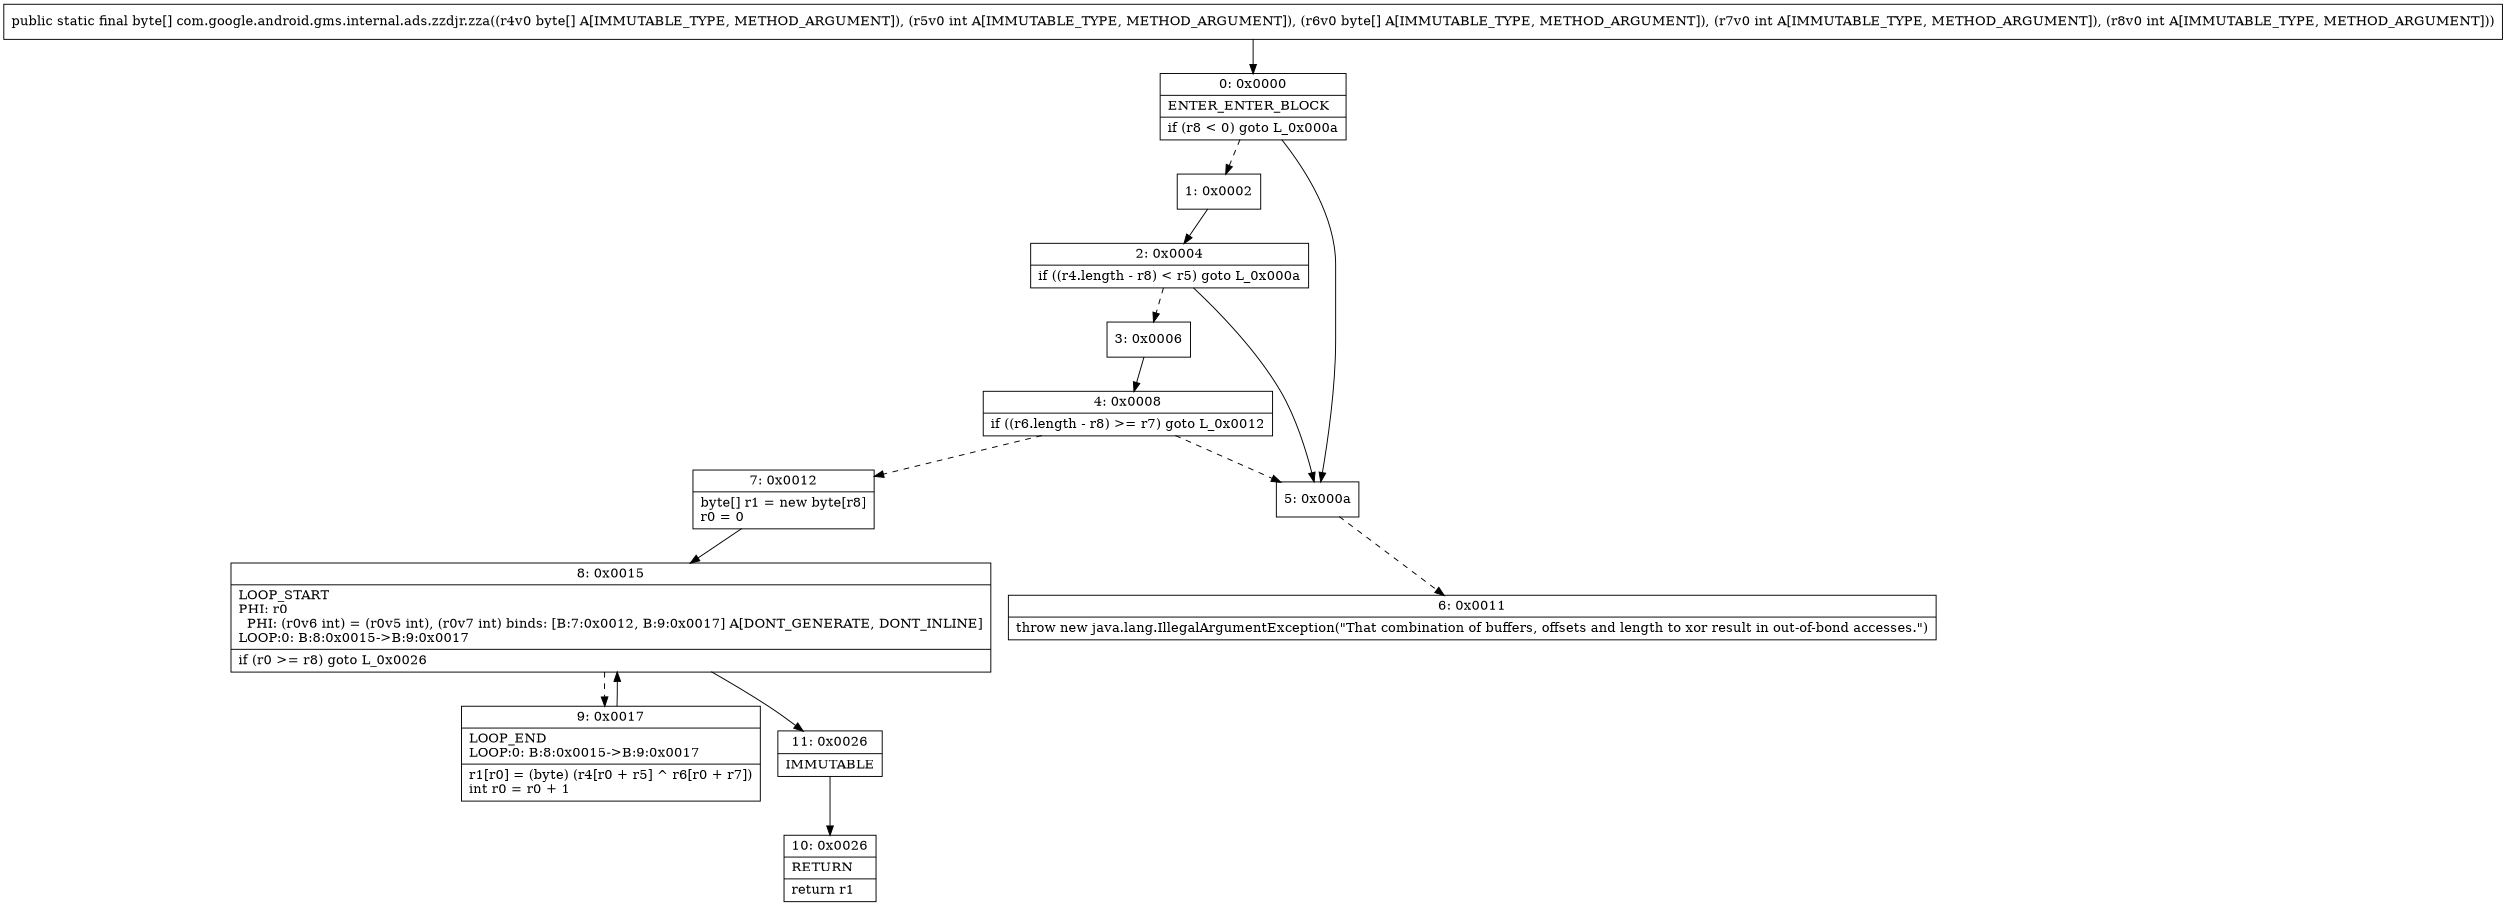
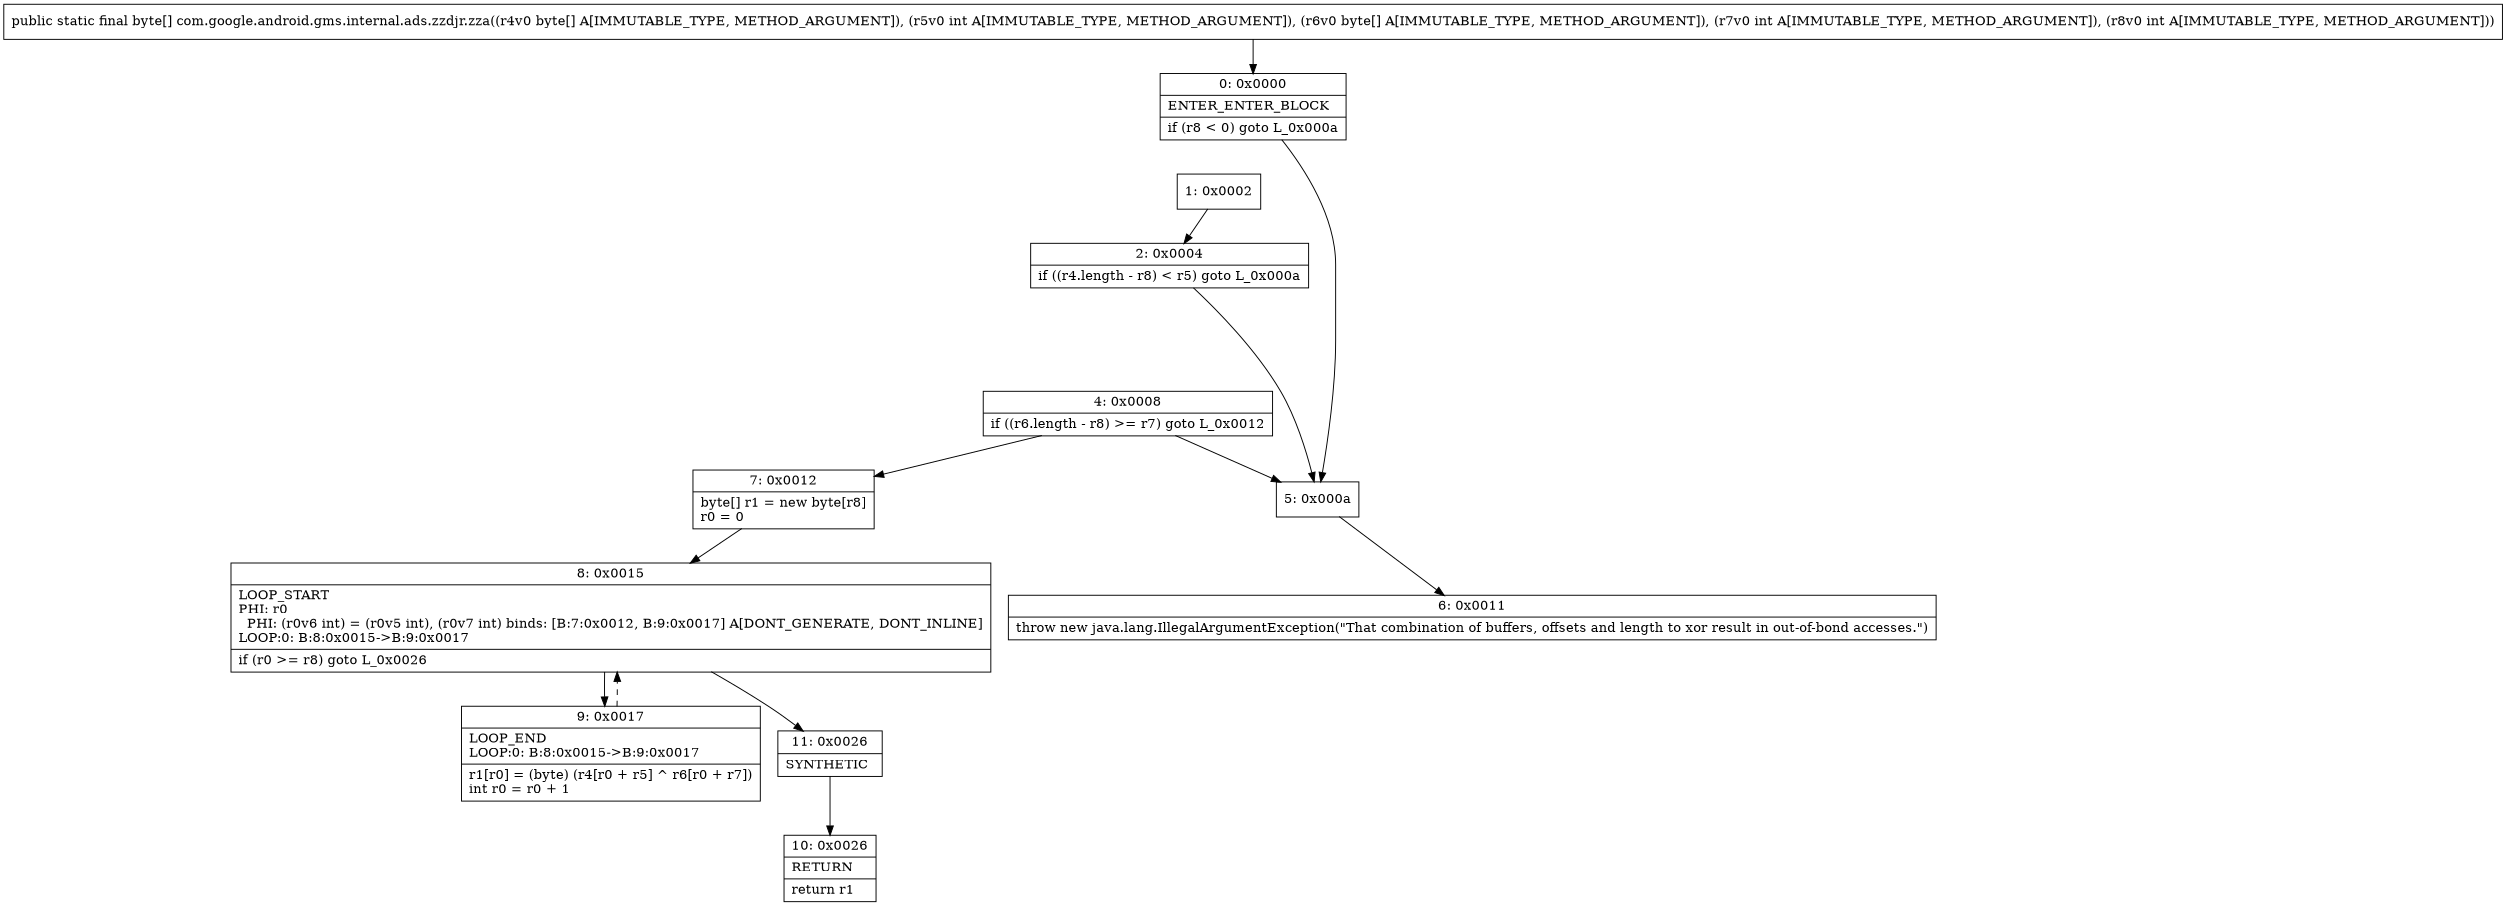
edge "0: 0x0000" -> "1: 0x0002": removed
node "3: 0x0006": removed
edge "4: 0x0008" -> "7: 0x0012": style dashed -> solid
edge "4: 0x0008" -> "5: 0x000a": style dashed -> solid
edge "5: 0x000a" -> "6: 0x0011": style dashed -> solid
edge "8: 0x0015" -> "9: 0x0017": style dashed -> solid
edge "9: 0x0017" -> "8: 0x0015": style solid -> dashed
node "11: 0x0026": text "IMMUTABLE" -> "SYNTHETIC"
